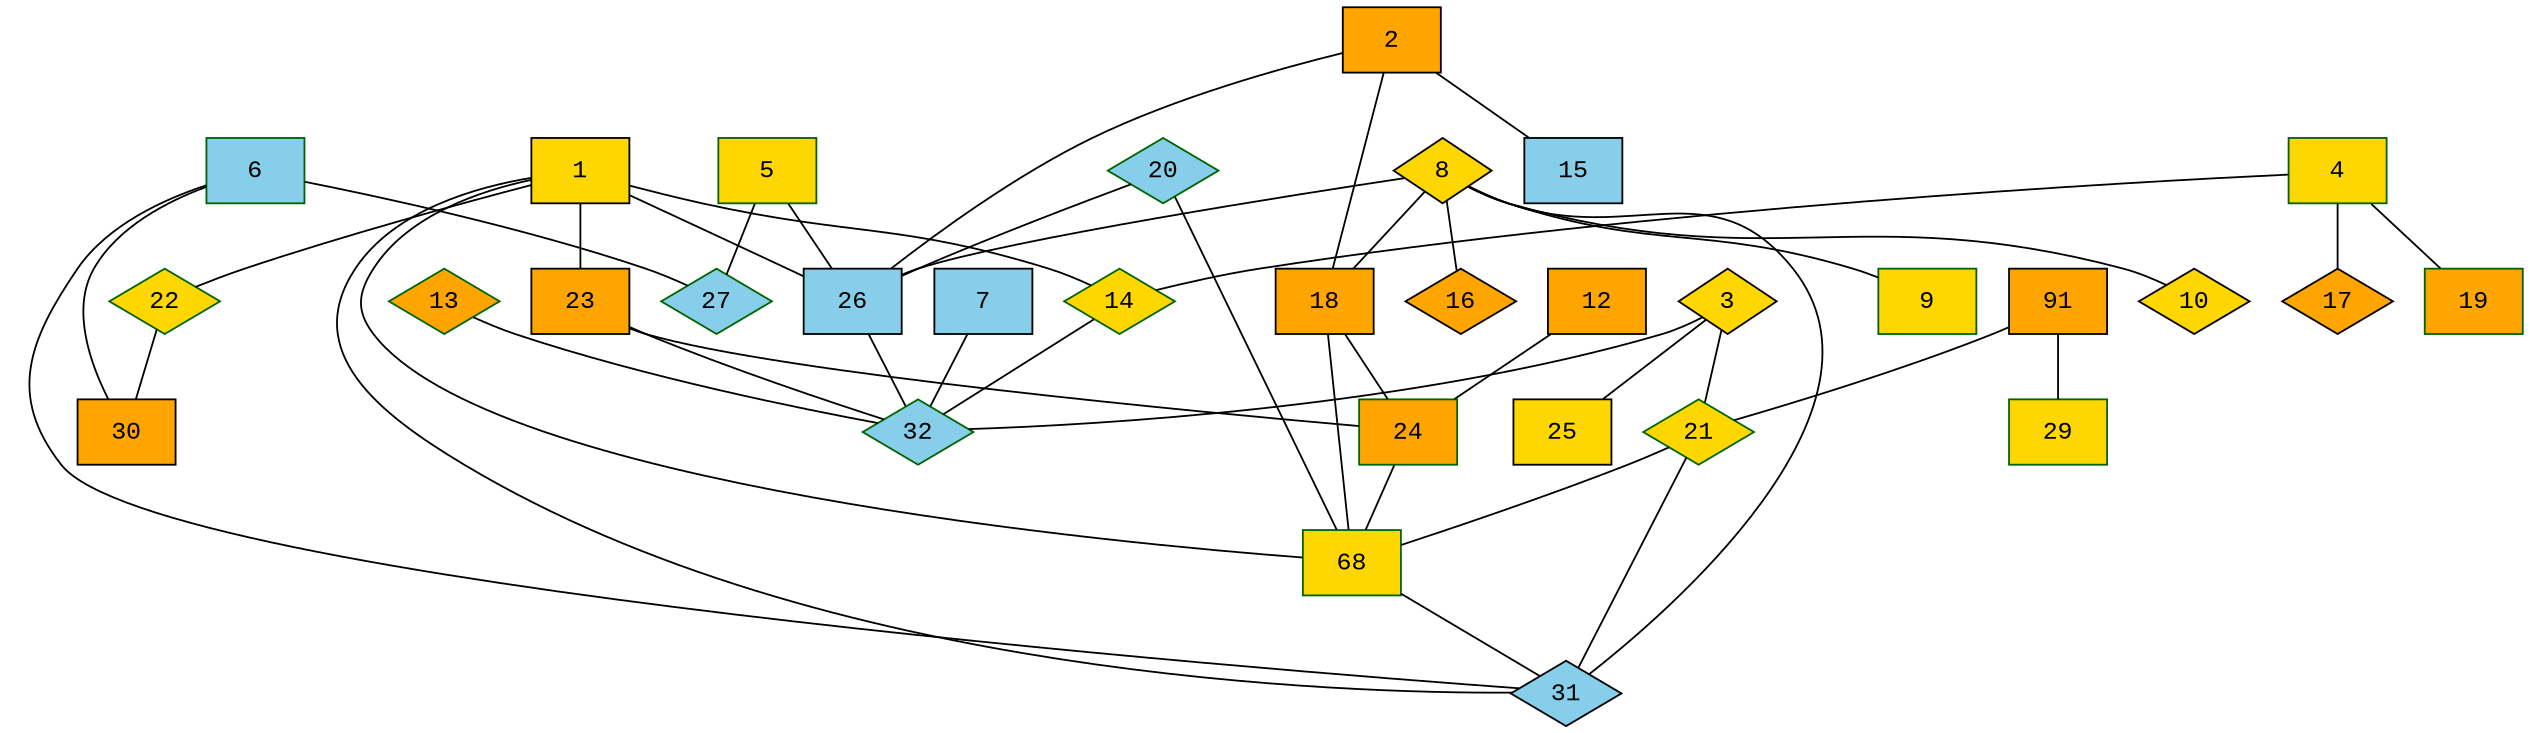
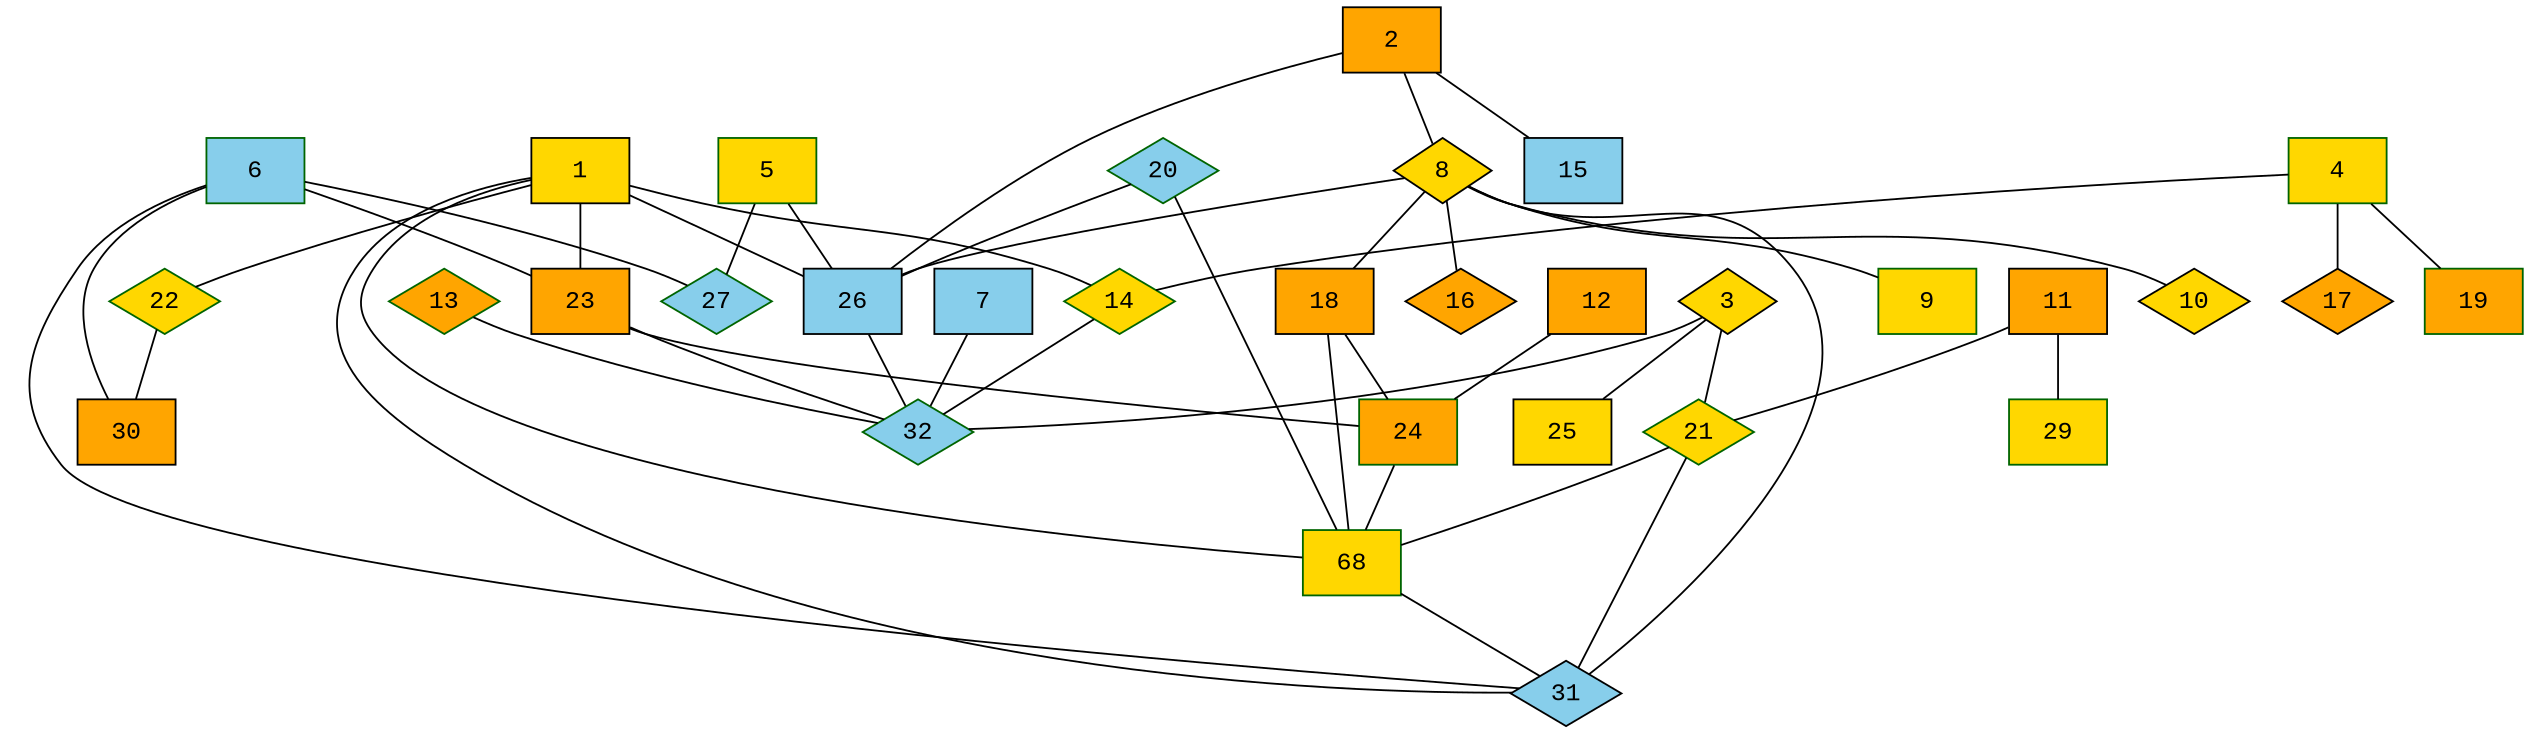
edge "2" -- "18": now "2" -- "8"
edge "6" -- "23": added
node "91": label "91" -> "11"
